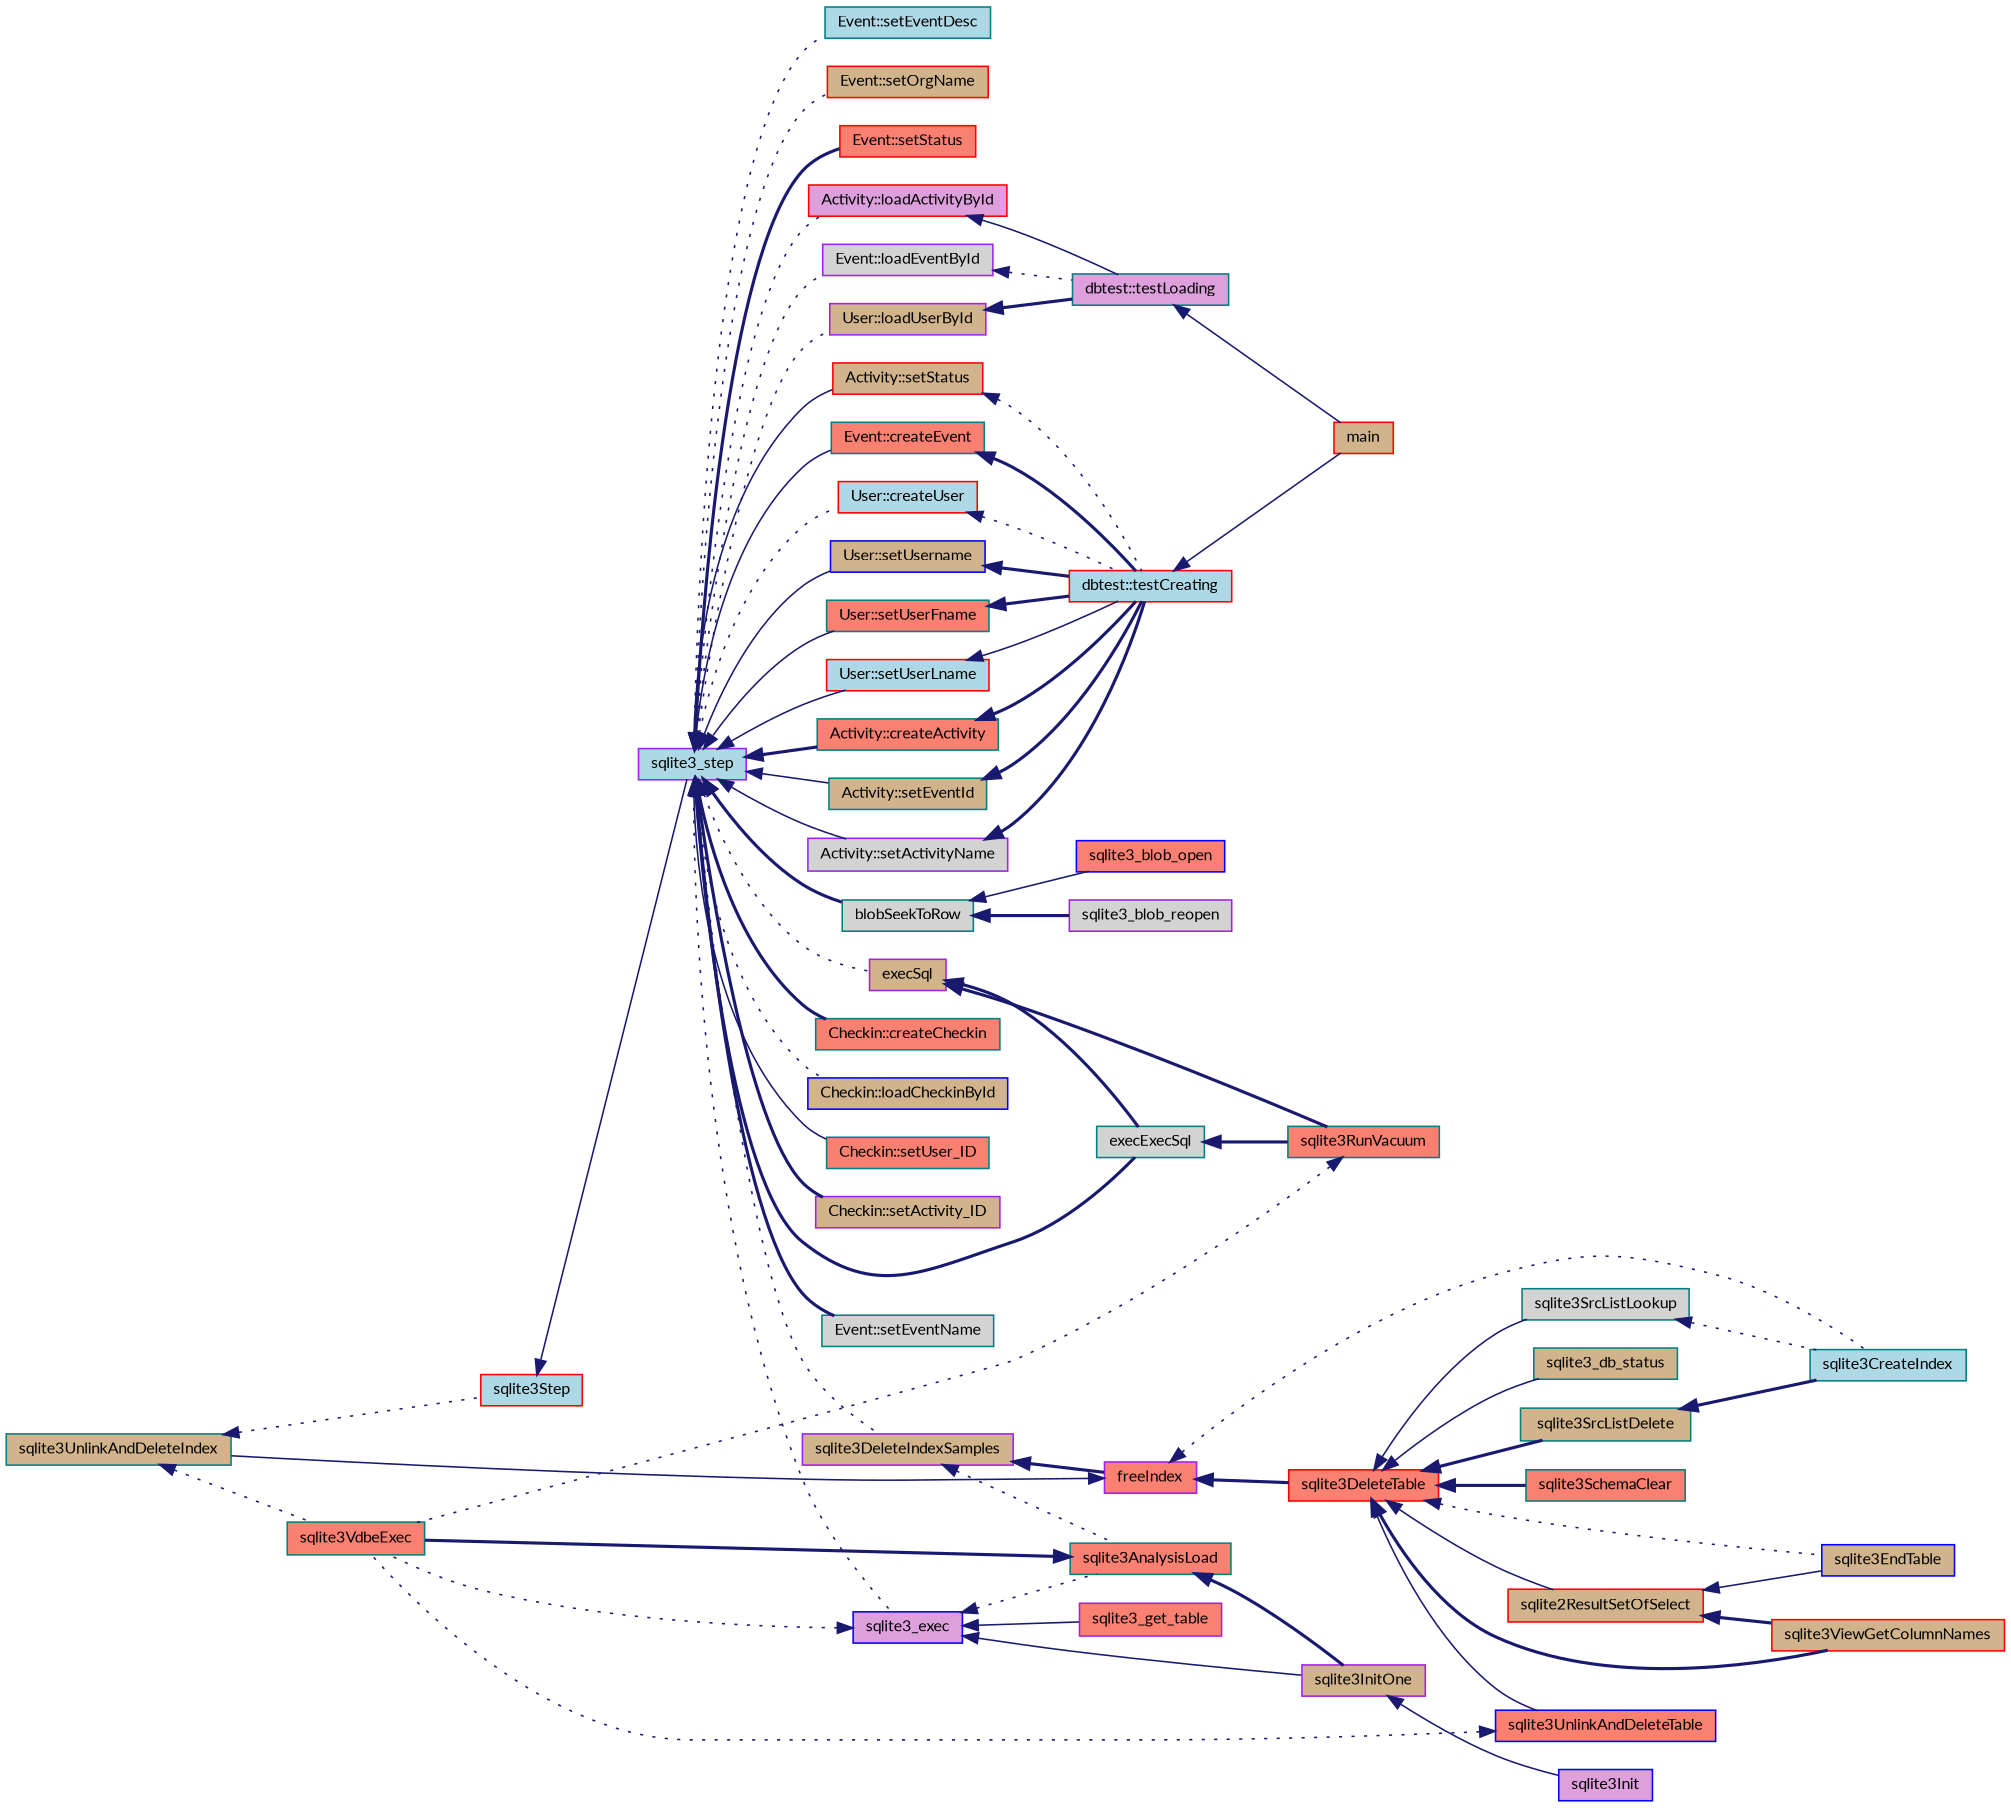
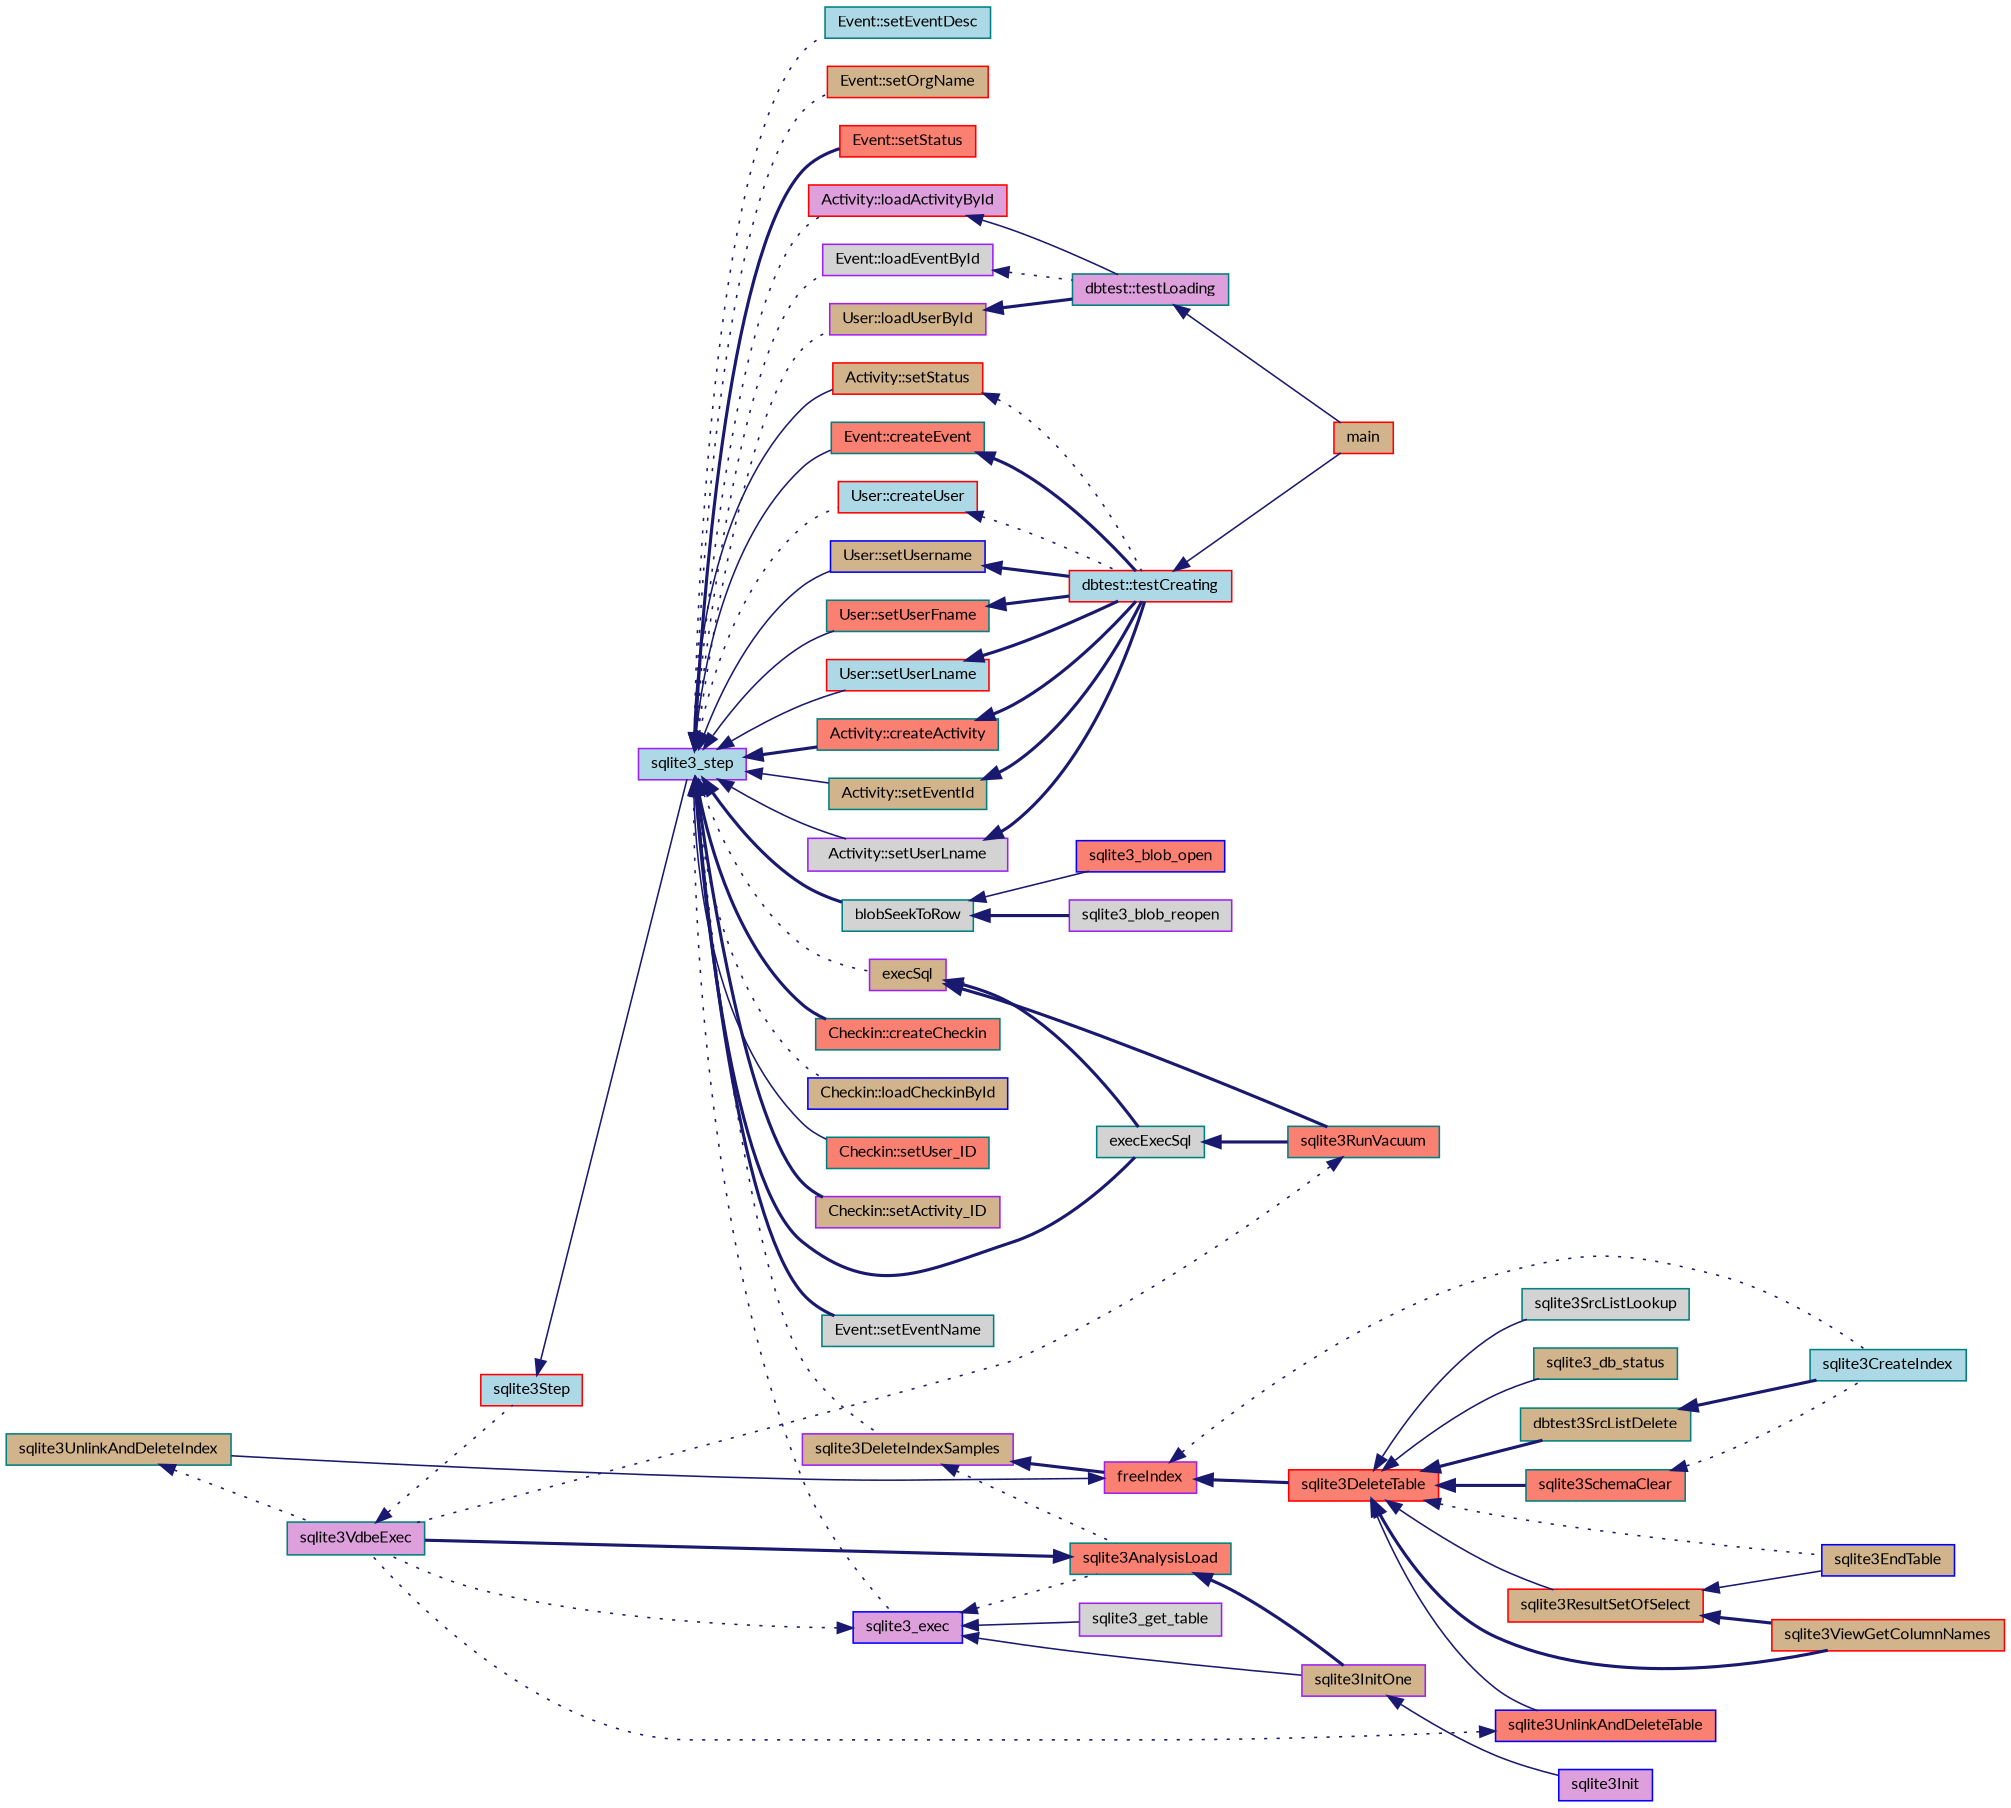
edge "dbtest::testCreating" -> "User::setUserLname": style solid -> bold
node "Activity::setActivityName": label "Activity::setActivityName" -> "Activity::setUserLname"
edge "sqlite3CreateIndex" -> "sqlite3SrcListLookup": now "sqlite3CreateIndex" -> "sqlite3SchemaClear"
edge "sqlite3Step" -> "sqlite3UnlinkAndDeleteIndex": now "sqlite3Step" -> "sqlite3VdbeExec"
node "sqlite3SrcListDelete": label "sqlite3SrcListDelete" -> "dbtest3SrcListDelete"
node "sqlite3VdbeExec": fillcolor salmon -> plum
node "sqlite2ResultSetOfSelect": label "sqlite2ResultSetOfSelect" -> "sqlite3ResultSetOfSelect"
node "sqlite3_get_table": fillcolor salmon -> lightgrey
